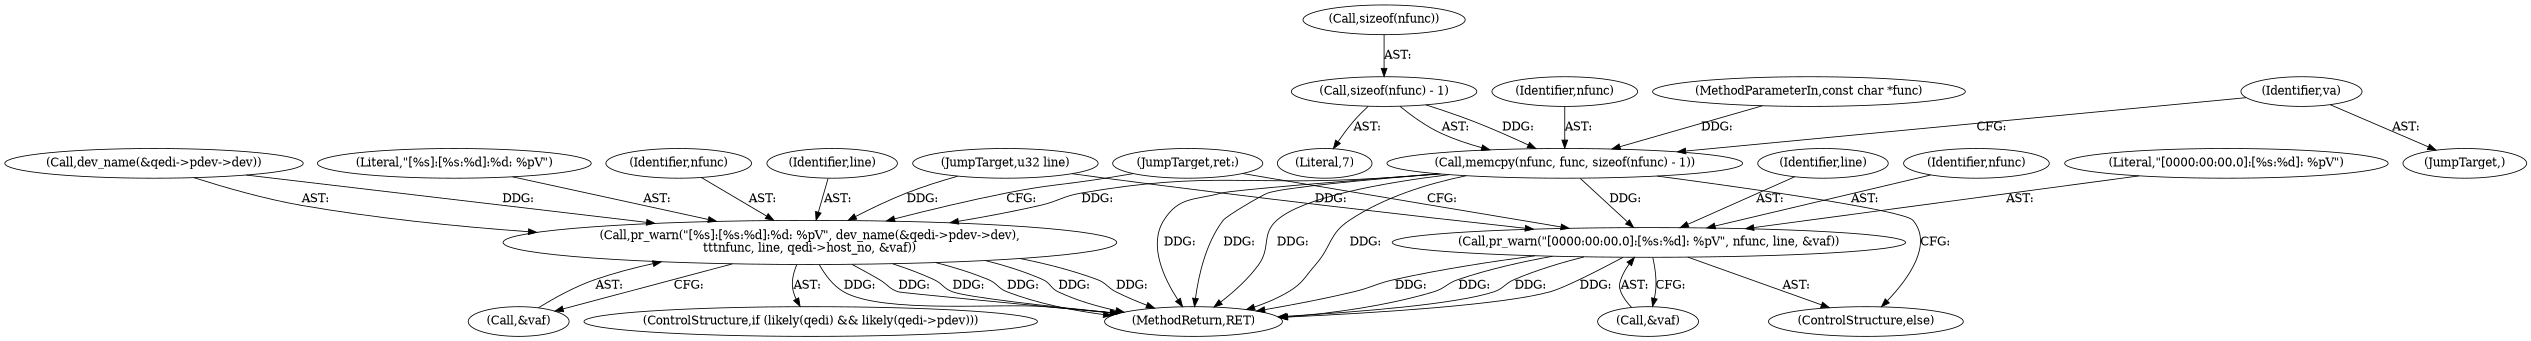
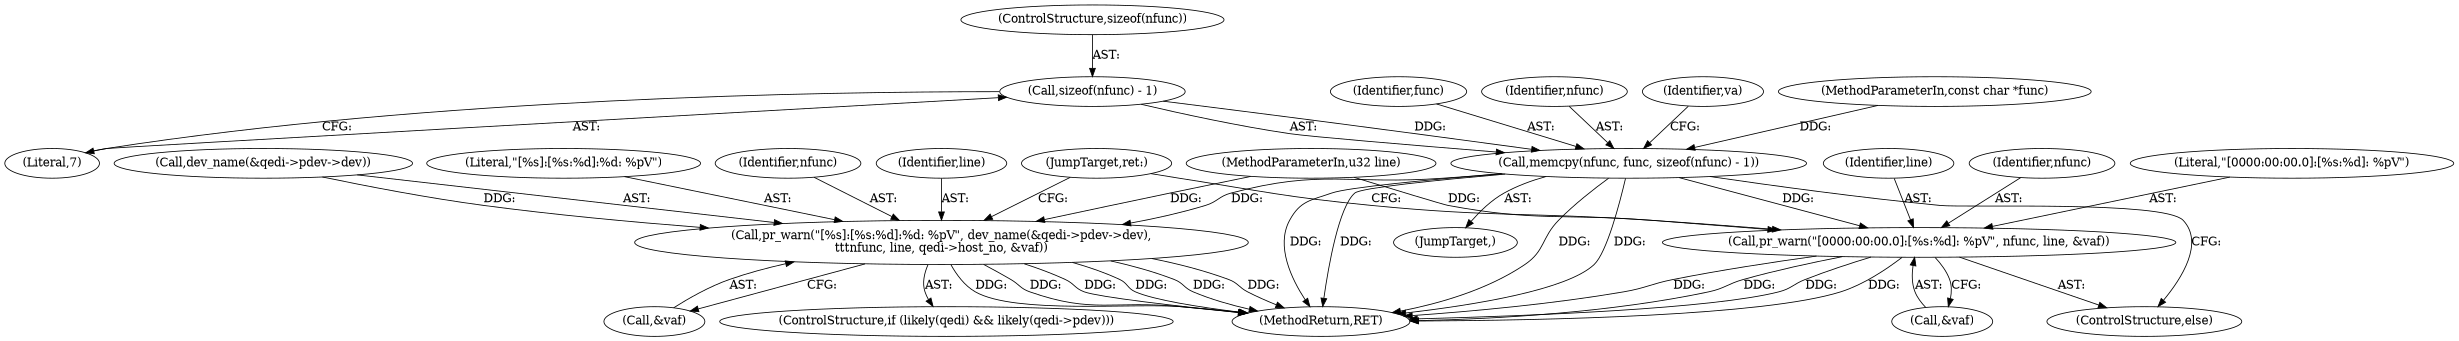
node "(Call,sizeof(nfunc))": label "(Call,sizeof(nfunc))" -> "(ControlStructure,sizeof(nfunc))"
node "(Identifier,func)": added
edge "(Literal,7)" -> "(Call,sizeof(nfunc) - 1)": added, label "AST:"
edge "(Identifier,va)" -> "(JumpTarget,)": now "(Call,memcpy(nfunc, func, sizeof(nfunc) - 1))" -> "(JumpTarget,)"
edge "(Call,sizeof(nfunc) - 1)" -> "(Literal,7)": label "AST: " -> "CFG: "
node "(JumpTarget,u32 line)": label "(JumpTarget,u32 line)" -> "(MethodParameterIn,u32 line)"
